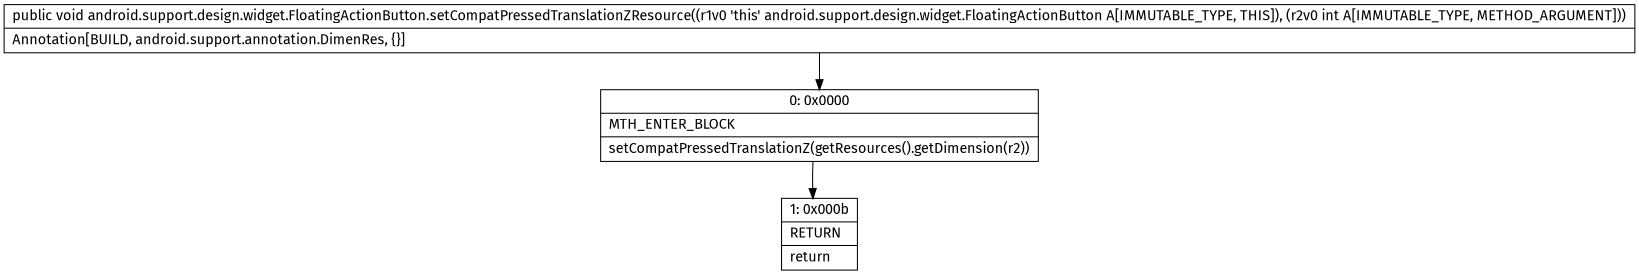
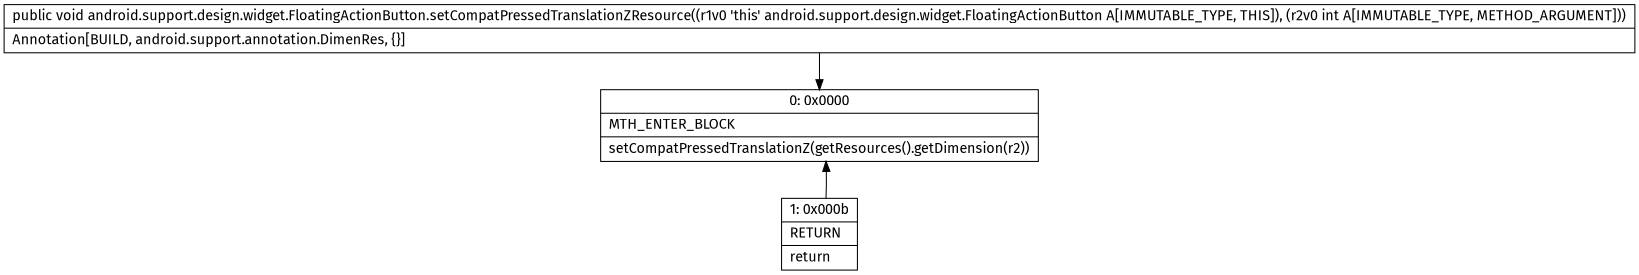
edge "0: 0x0000" -> "1: 0x000b": reversed
